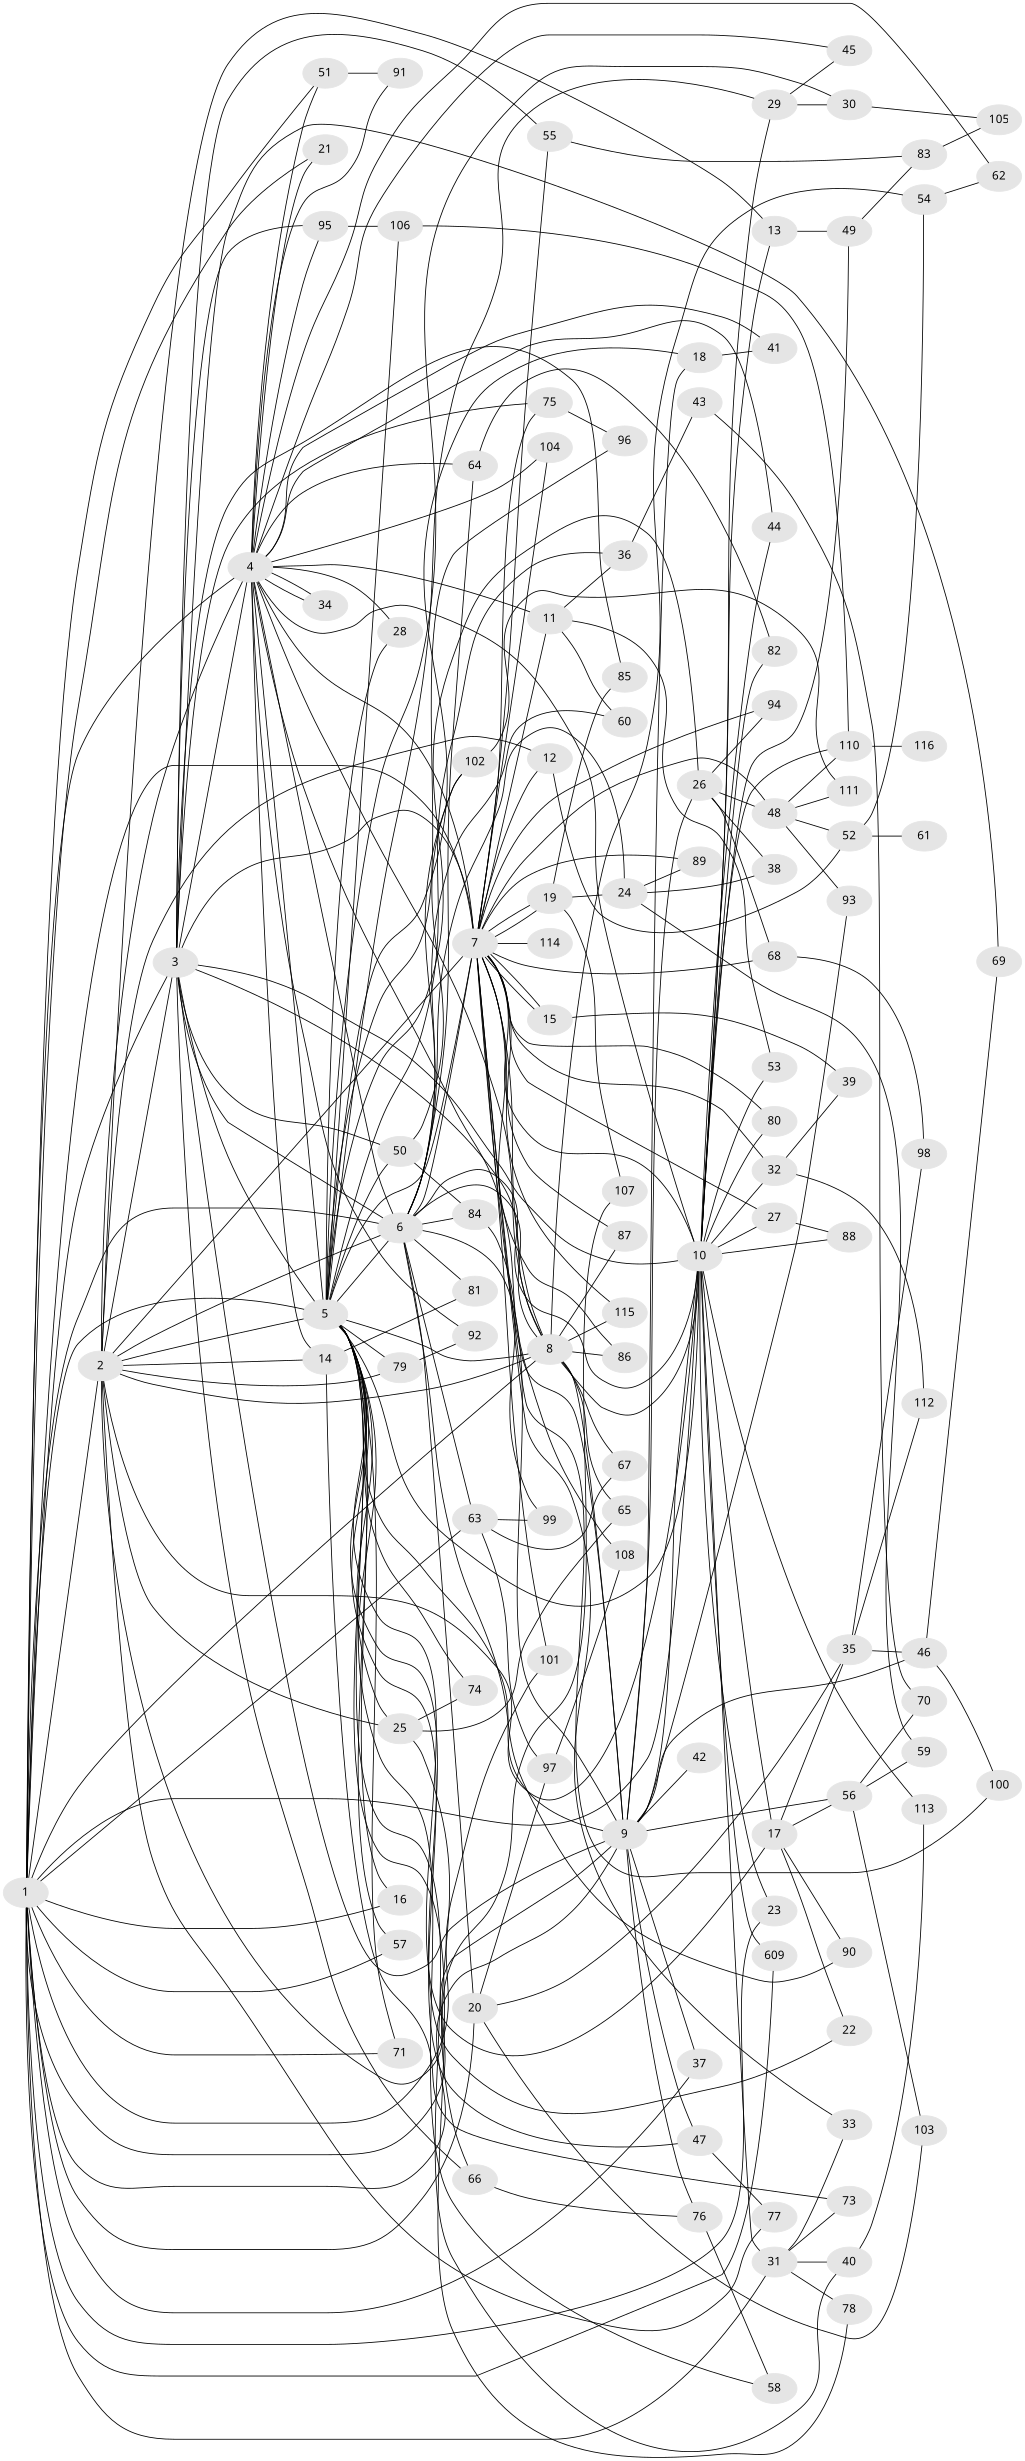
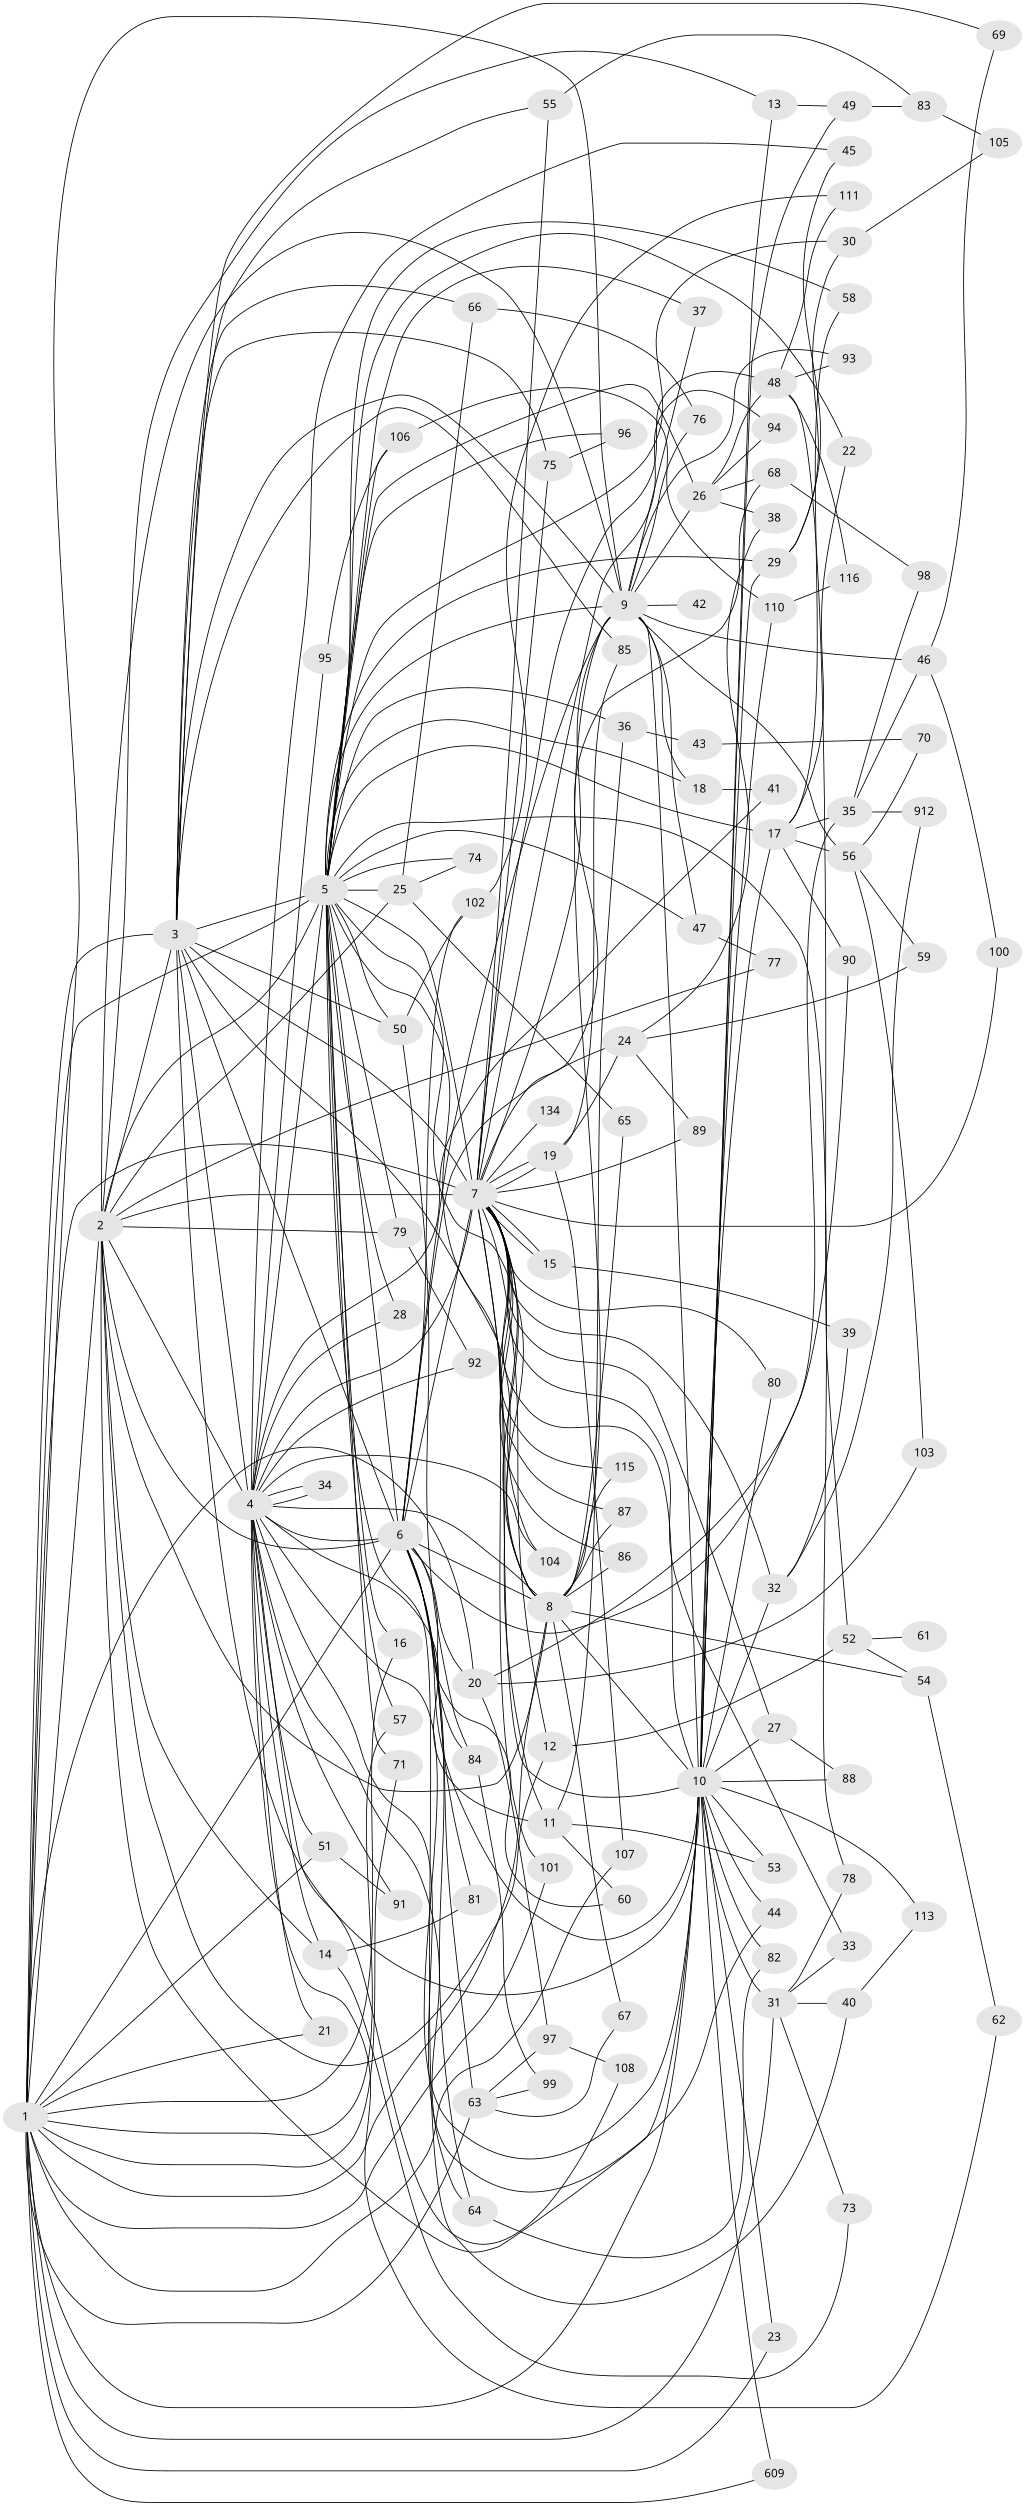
edge "95" -- "3": removed
edge "110" -- "48": now "116" -- "48"
node "114": label "114" -> "134"
edge "4" -- "1": removed
node "112": label "112" -> "912"
edge "76" -- "58": now "17" -- "58"
edge "1" -- "37": now "5" -- "37"
